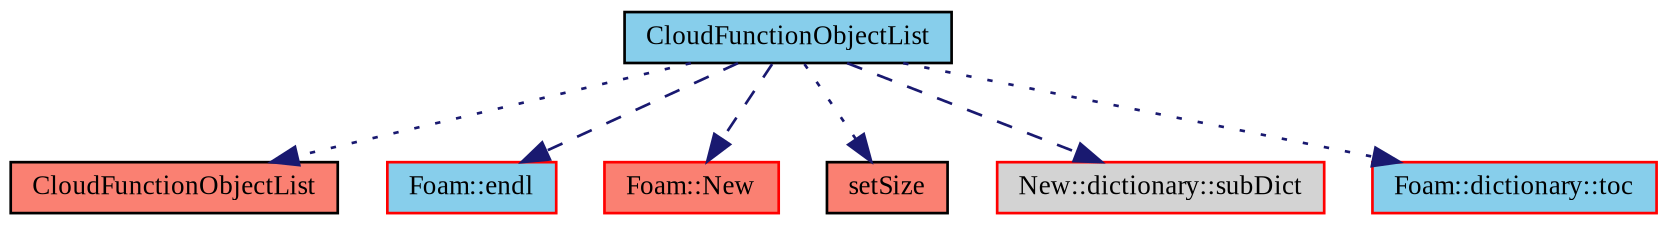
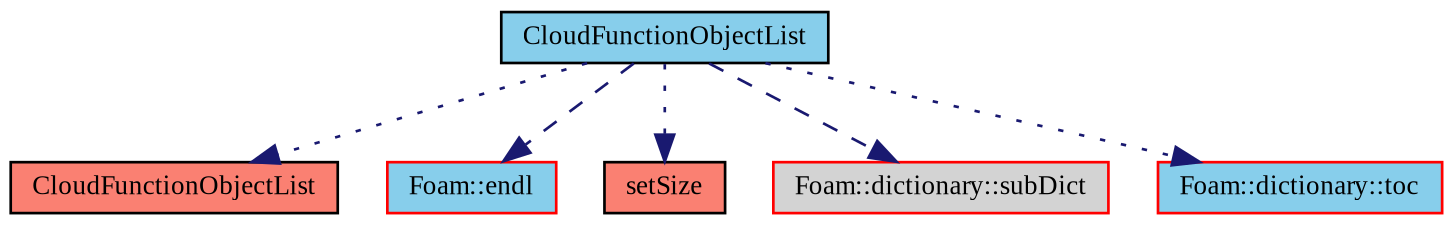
node "Foam::New": removed
node "New::dictionary::subDict": label "New::dictionary::subDict" -> "Foam::dictionary::subDict"
